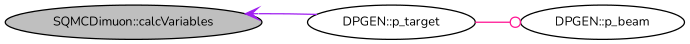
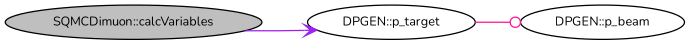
edge "DPGEN::p_target" -> "SQMCDimuon::calcVariables": reversed
